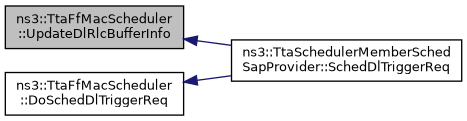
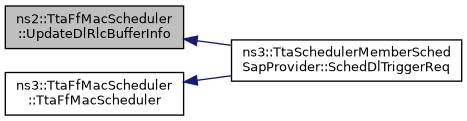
node "ns3::TtaFfMacScheduler ::UpdateDlRlcBufferInfo": label "ns3::TtaFfMacScheduler ::UpdateDlRlcBufferInfo" -> "ns2::TtaFfMacScheduler ::UpdateDlRlcBufferInfo"
node "ns3::TtaFfMacScheduler ::DoSchedDlTriggerReq": label "ns3::TtaFfMacScheduler ::DoSchedDlTriggerReq" -> "ns3::TtaFfMacScheduler ::TtaFfMacScheduler"
